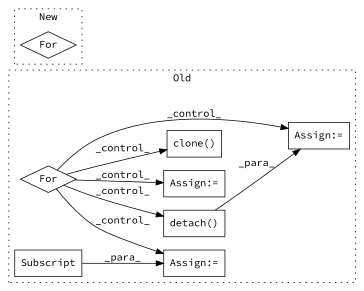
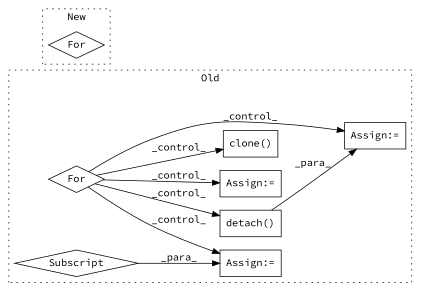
node "Subscript": shape box -> diamond
